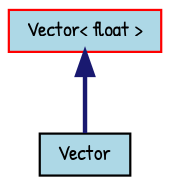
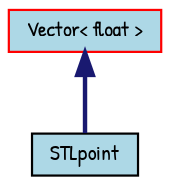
node "Vector": label "Vector" -> "STLpoint"
